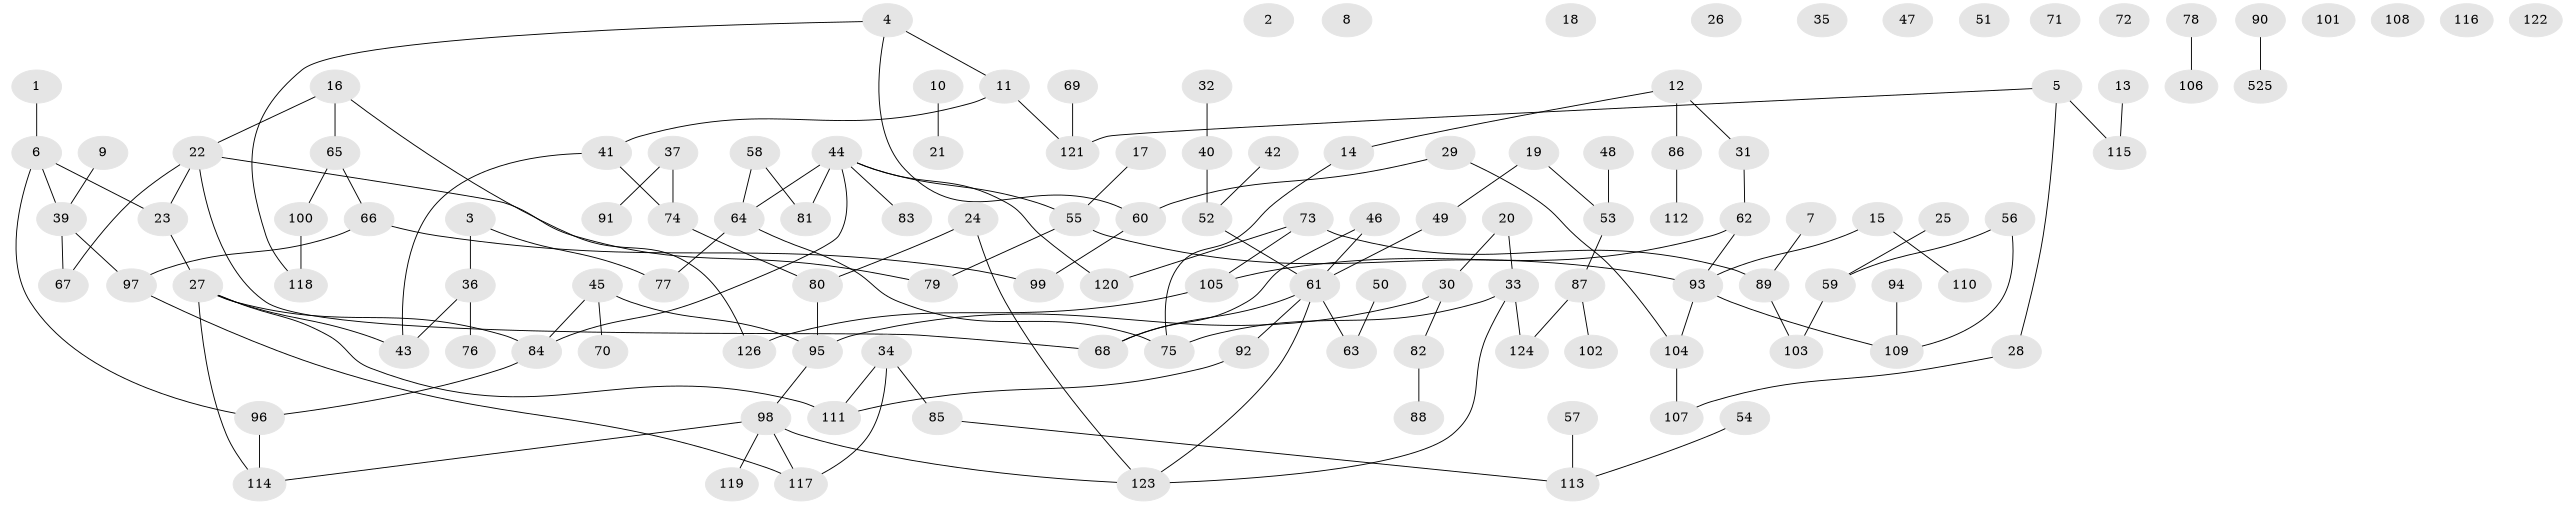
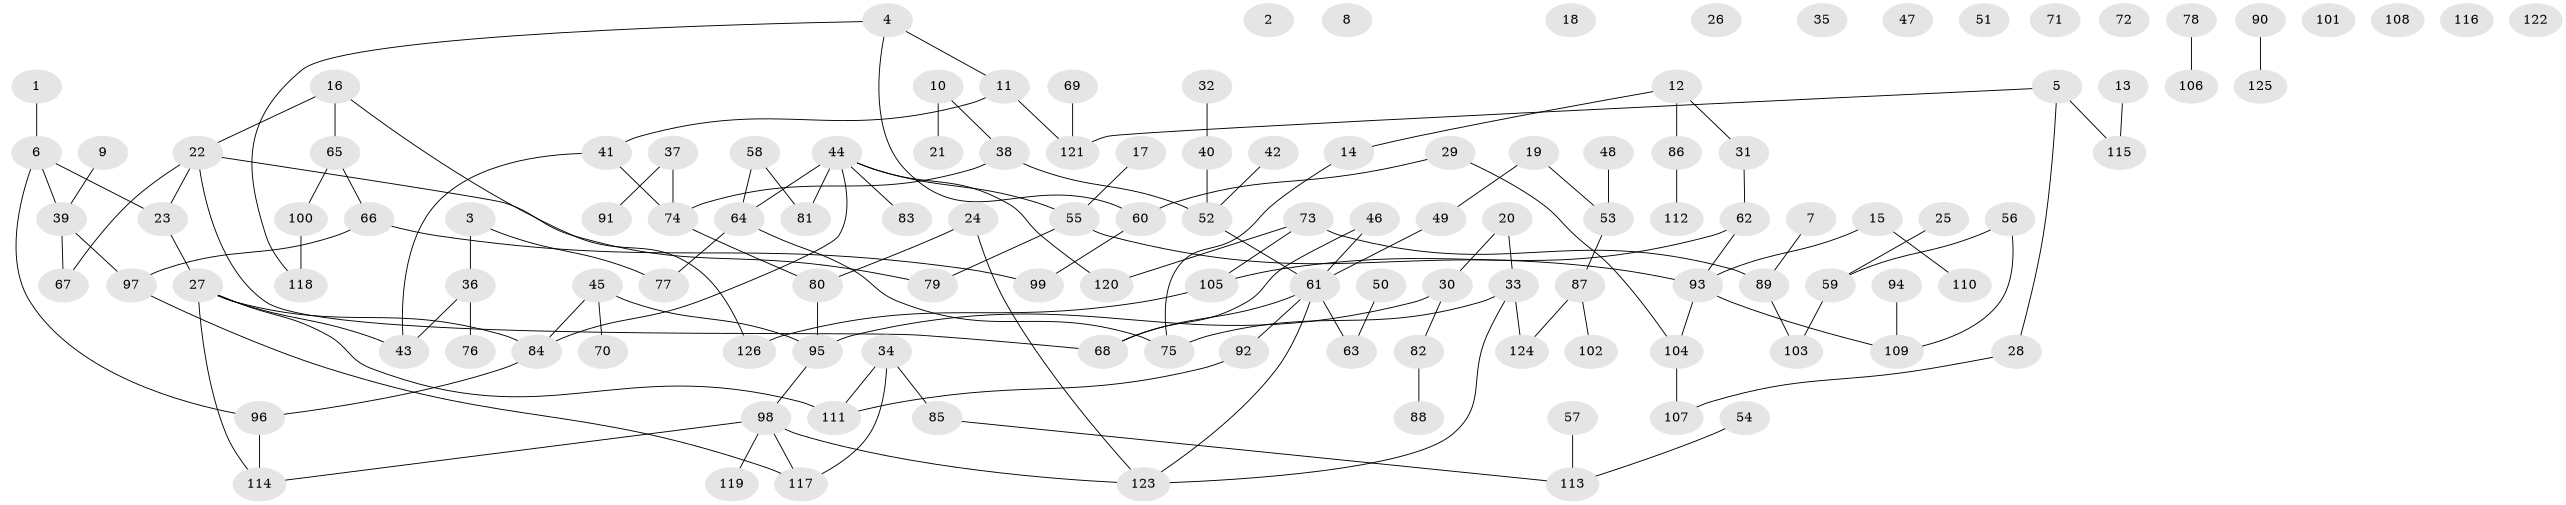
node "525": label "525" -> "125"
node "38": added
